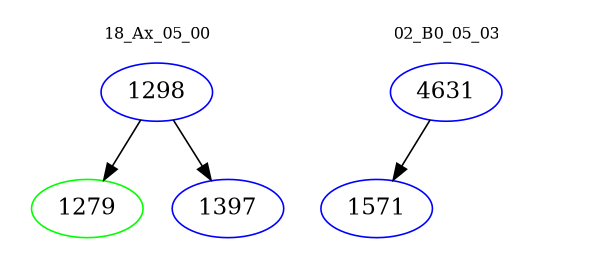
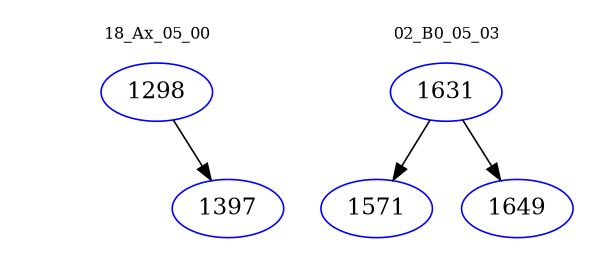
node "4631": label "4631" -> "1631"
node "1279": removed
node "1649": added
